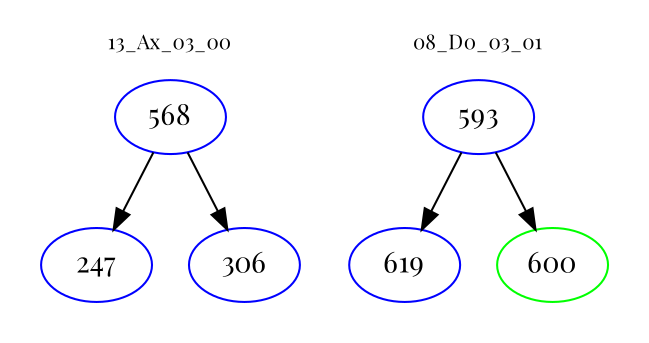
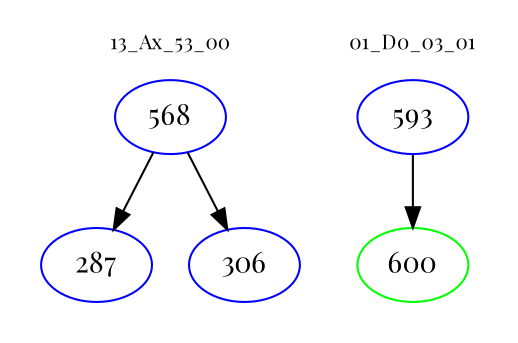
cluster "13_Ax_03_00": label "13_Ax_03_00" -> "13_Ax_53_00"
cluster "08_D0_03_01": label "08_D0_03_01" -> "01_D0_03_01"
node "247": label "247" -> "287"
node "619": removed
